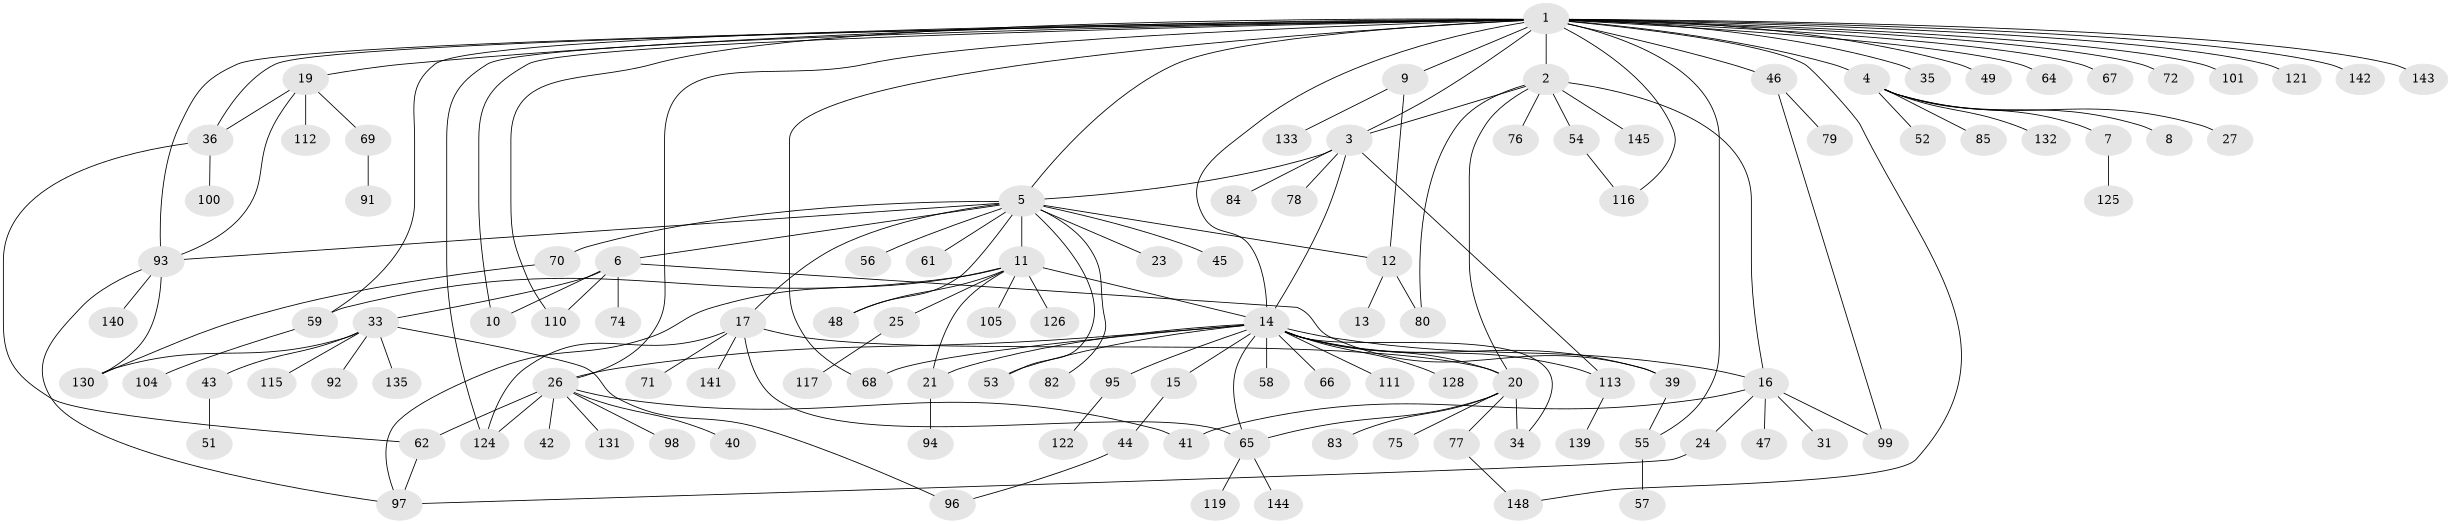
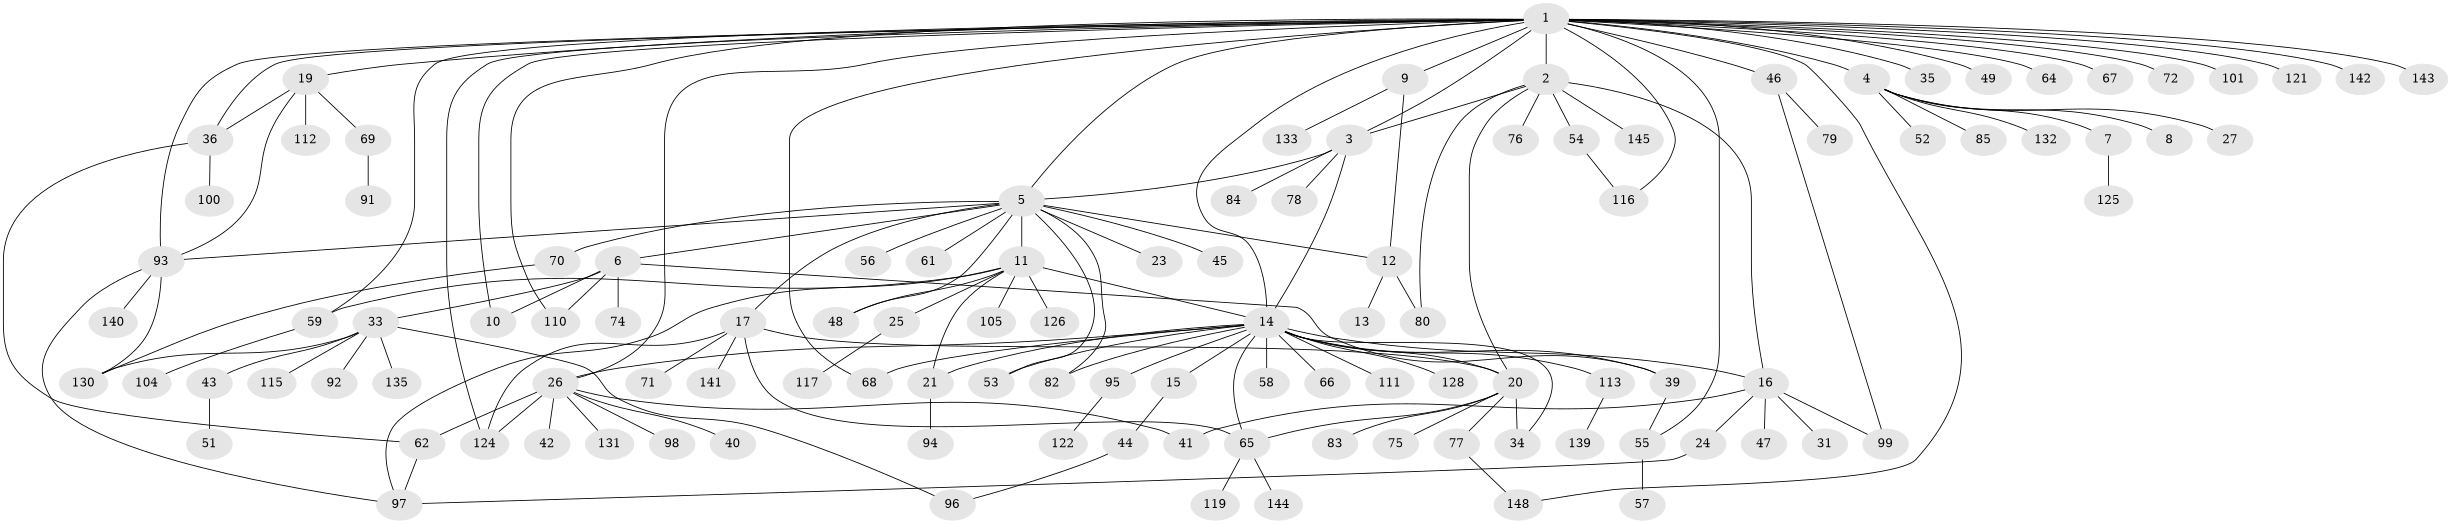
edge "3" -- "113": removed
edge "14" -- "82": added
